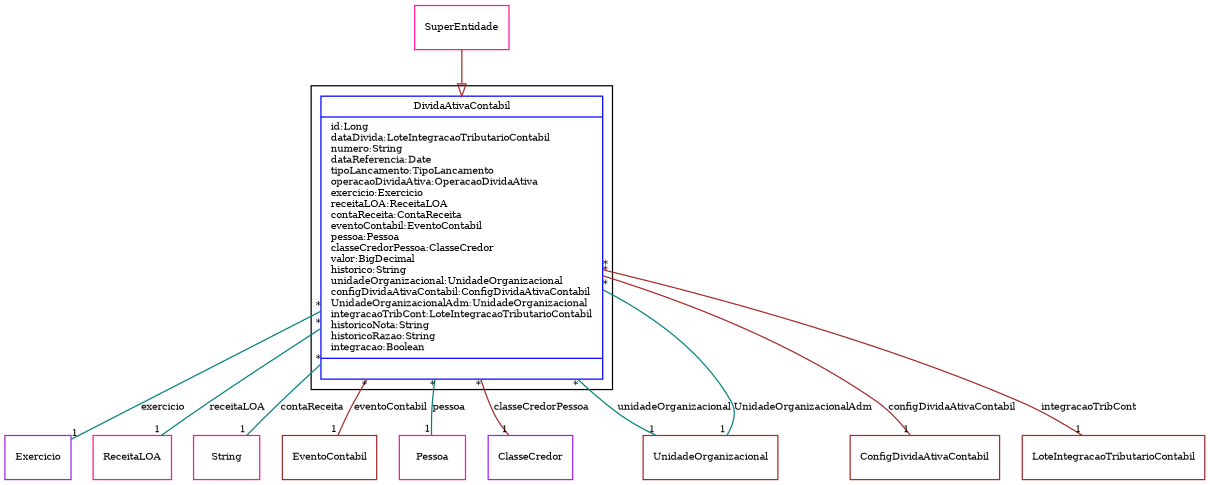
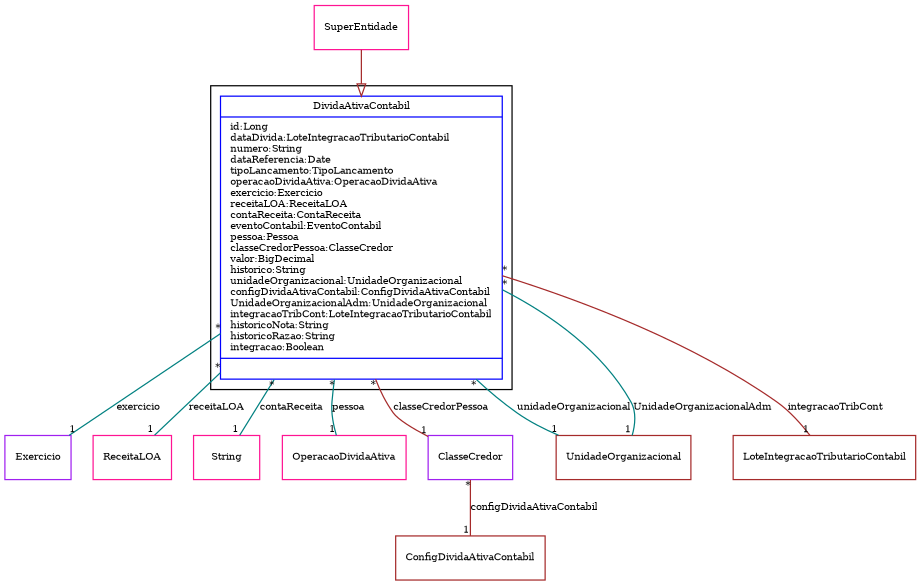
edge "DividaAtivaContabil" -- "ConfigDividaAtivaContabil": now "ClasseCredor" -- "ConfigDividaAtivaContabil"
node "EventoContabil": removed
node "Pessoa": label "Pessoa" -> "OperacaoDividaAtiva"
